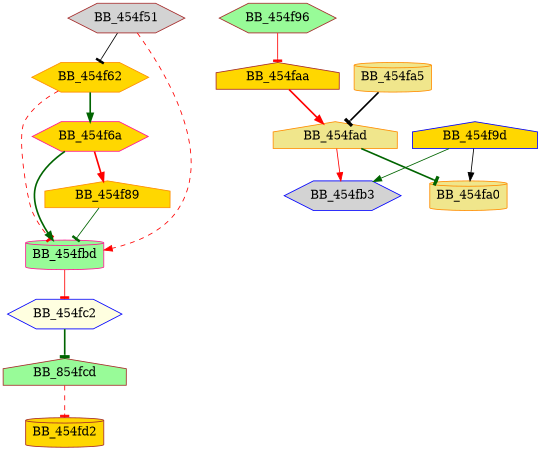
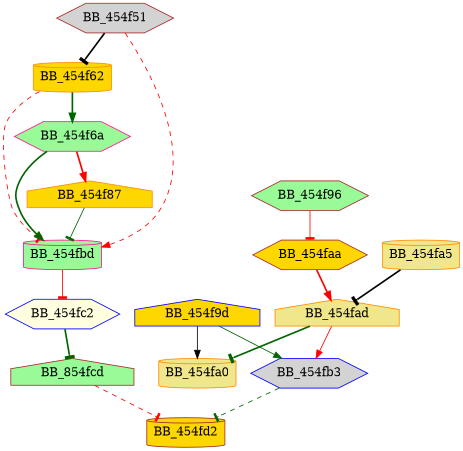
edge "BB_454f51" -> "BB_454f62": style solid -> bold
node "BB_454f62": shape hexagon -> cylinder
node "BB_454faa": shape house -> hexagon
node "BB_454f6a": fillcolor gold -> palegreen
node "BB_454f89": label "BB_454f89" -> "BB_454f87"
edge "BB_454fb3" -> "BB_454fd2": added
